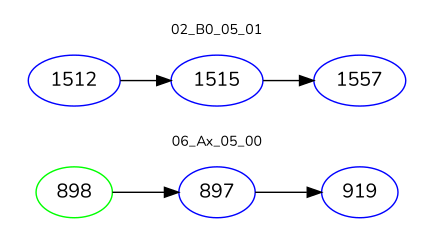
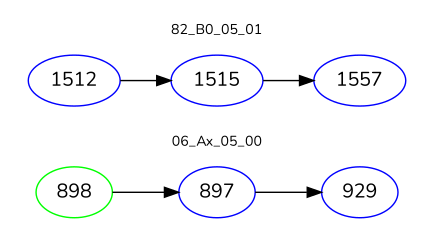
cluster "02_B0_05_01": label "02_B0_05_01" -> "82_B0_05_01"
node "919": label "919" -> "929"
